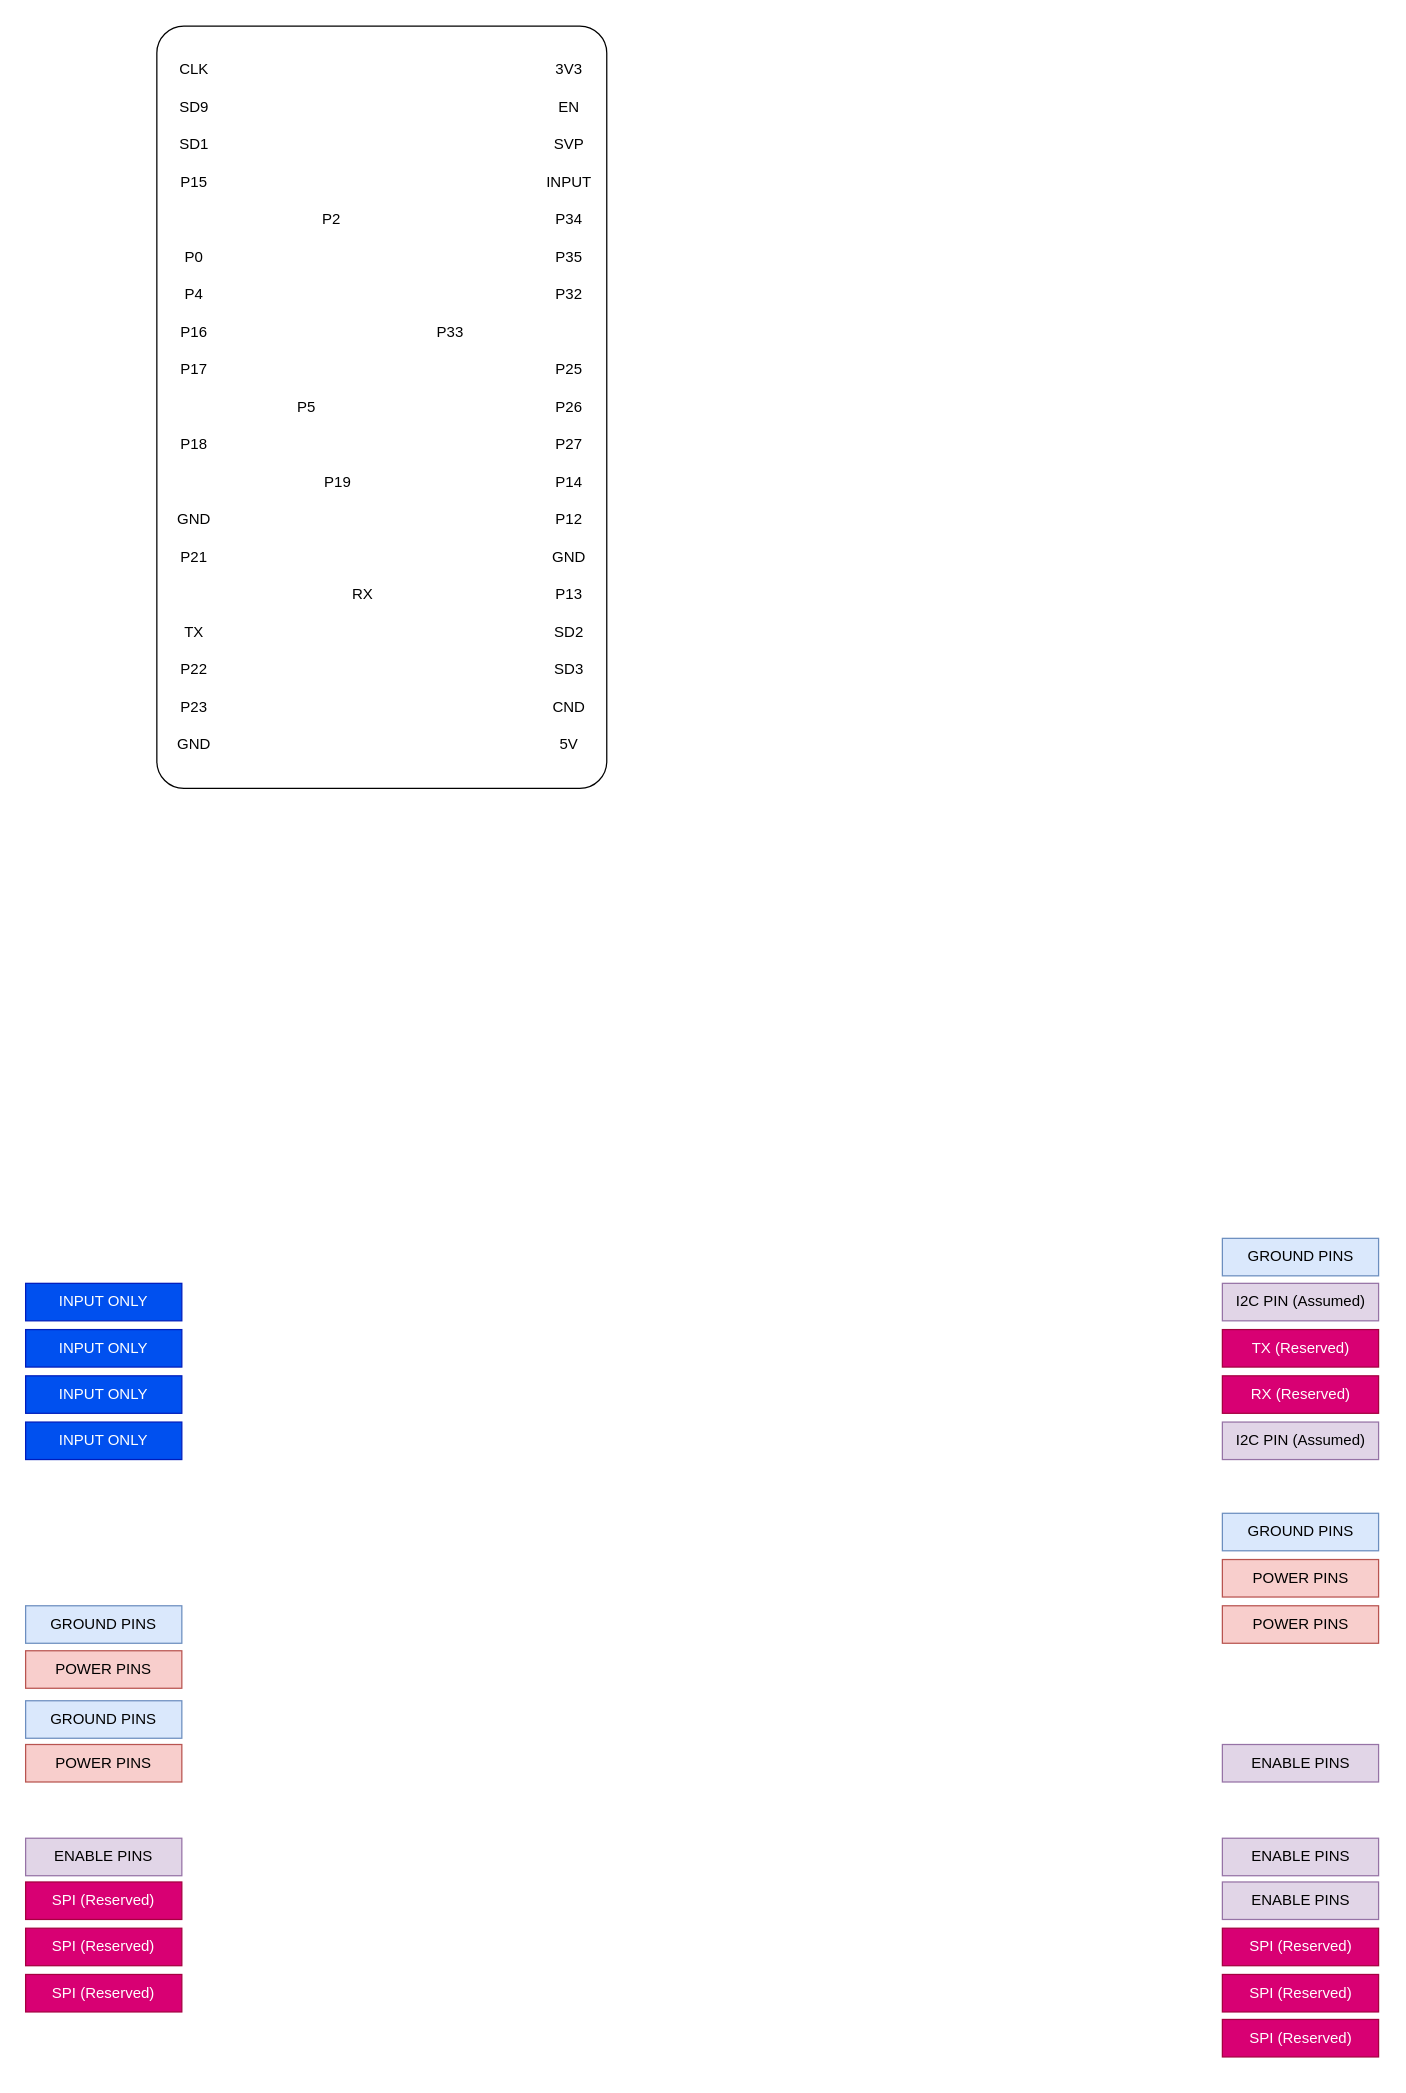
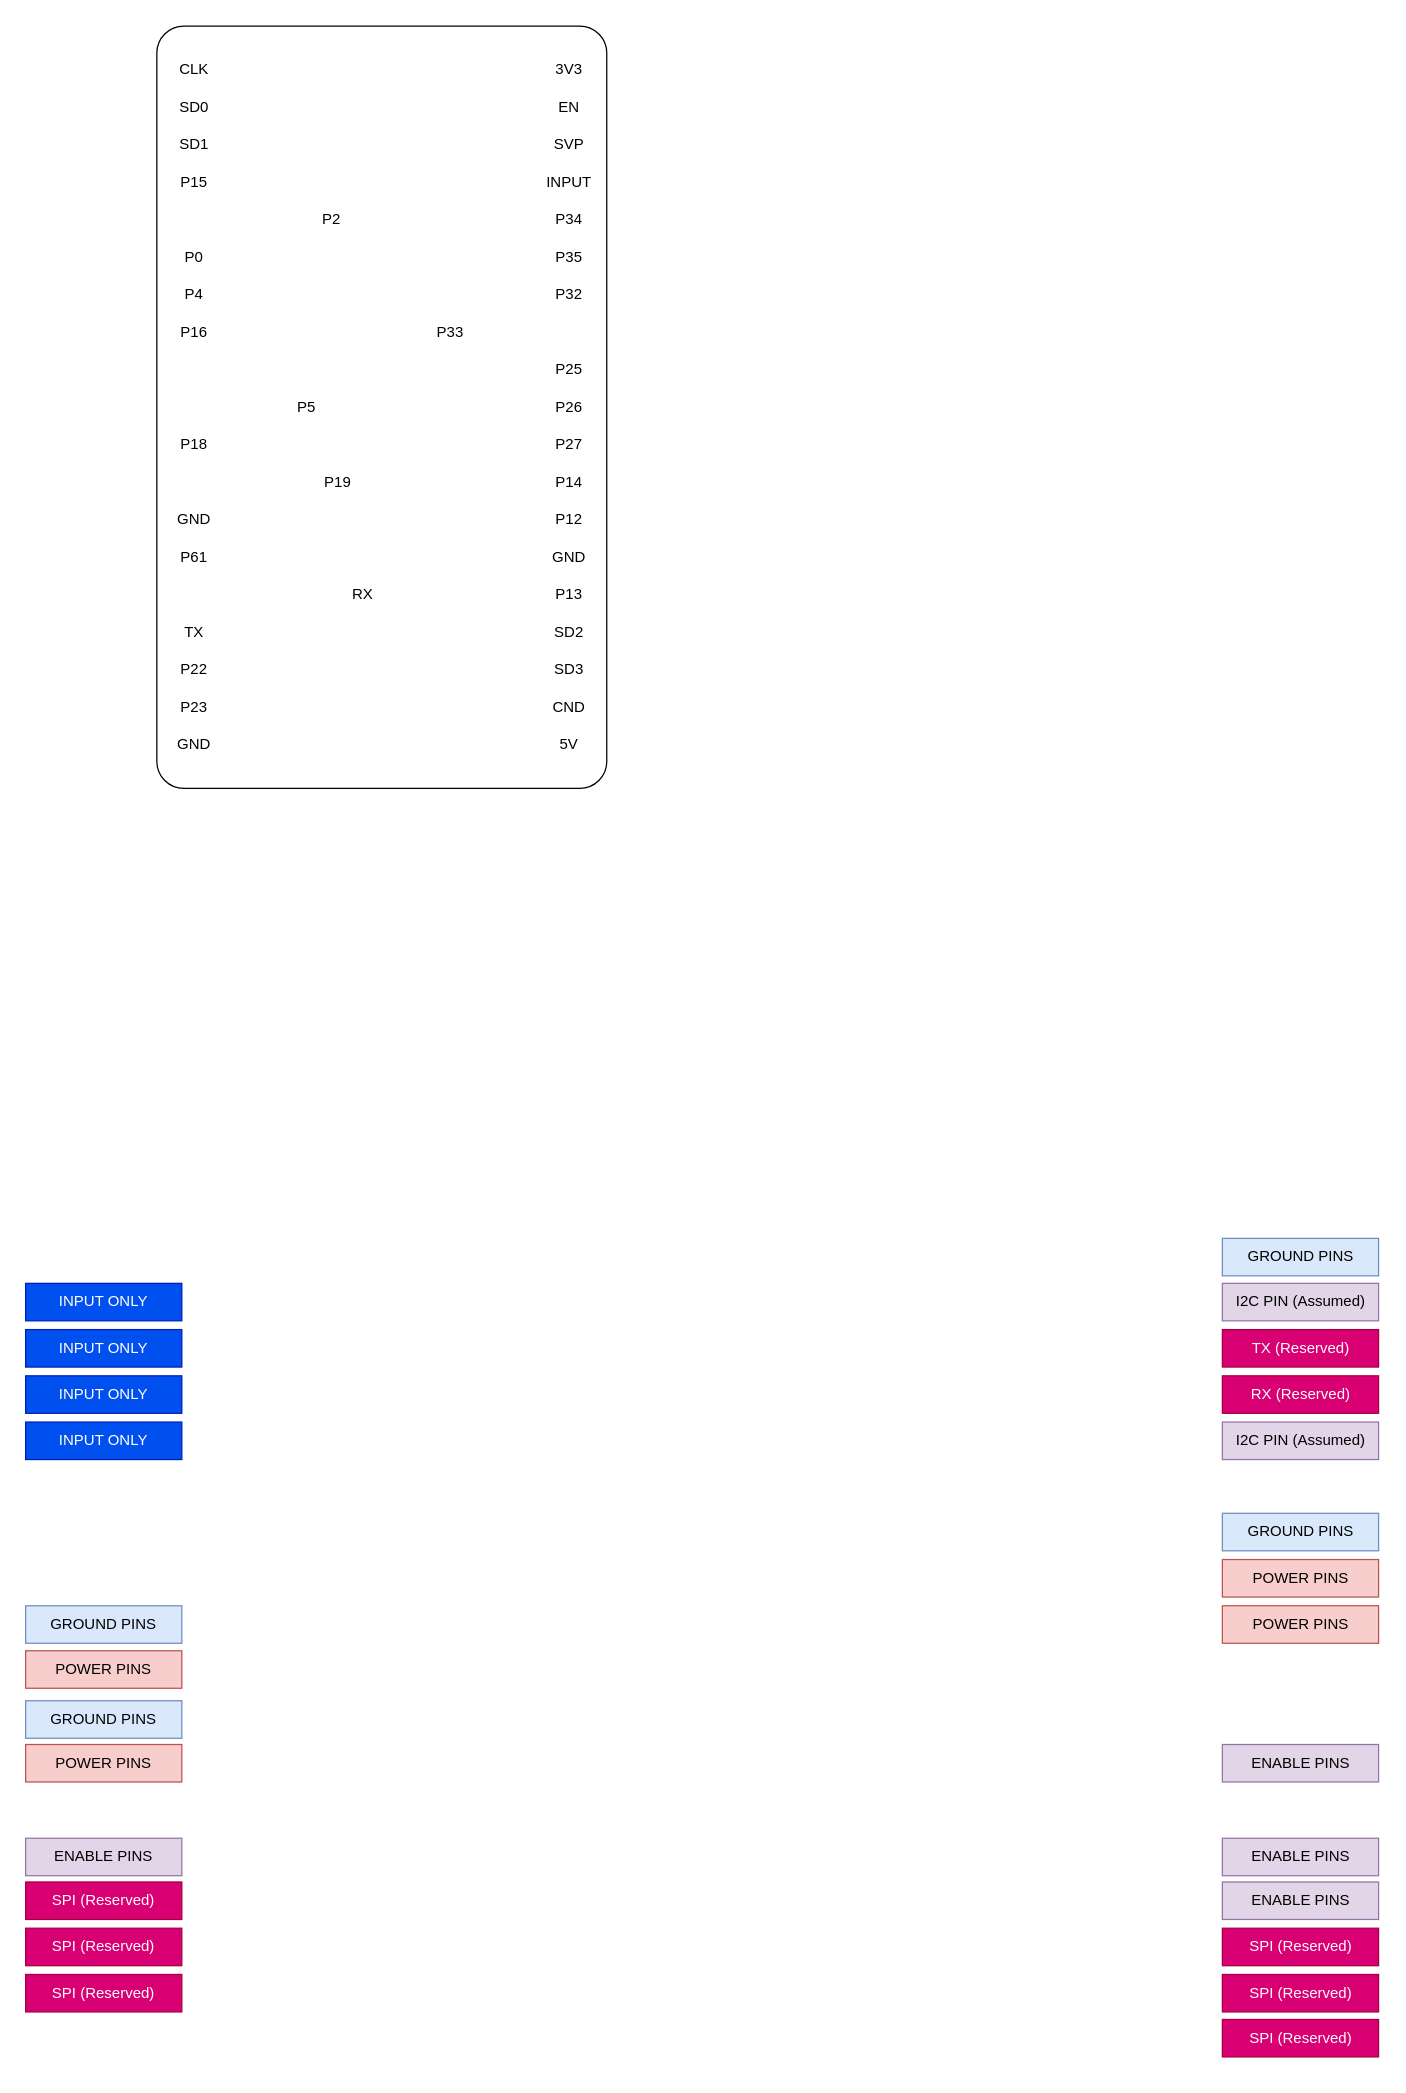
node "SD9": label "SD9" -> "SD0"
node "P17": removed
node "P21": label "P21" -> "P61"
